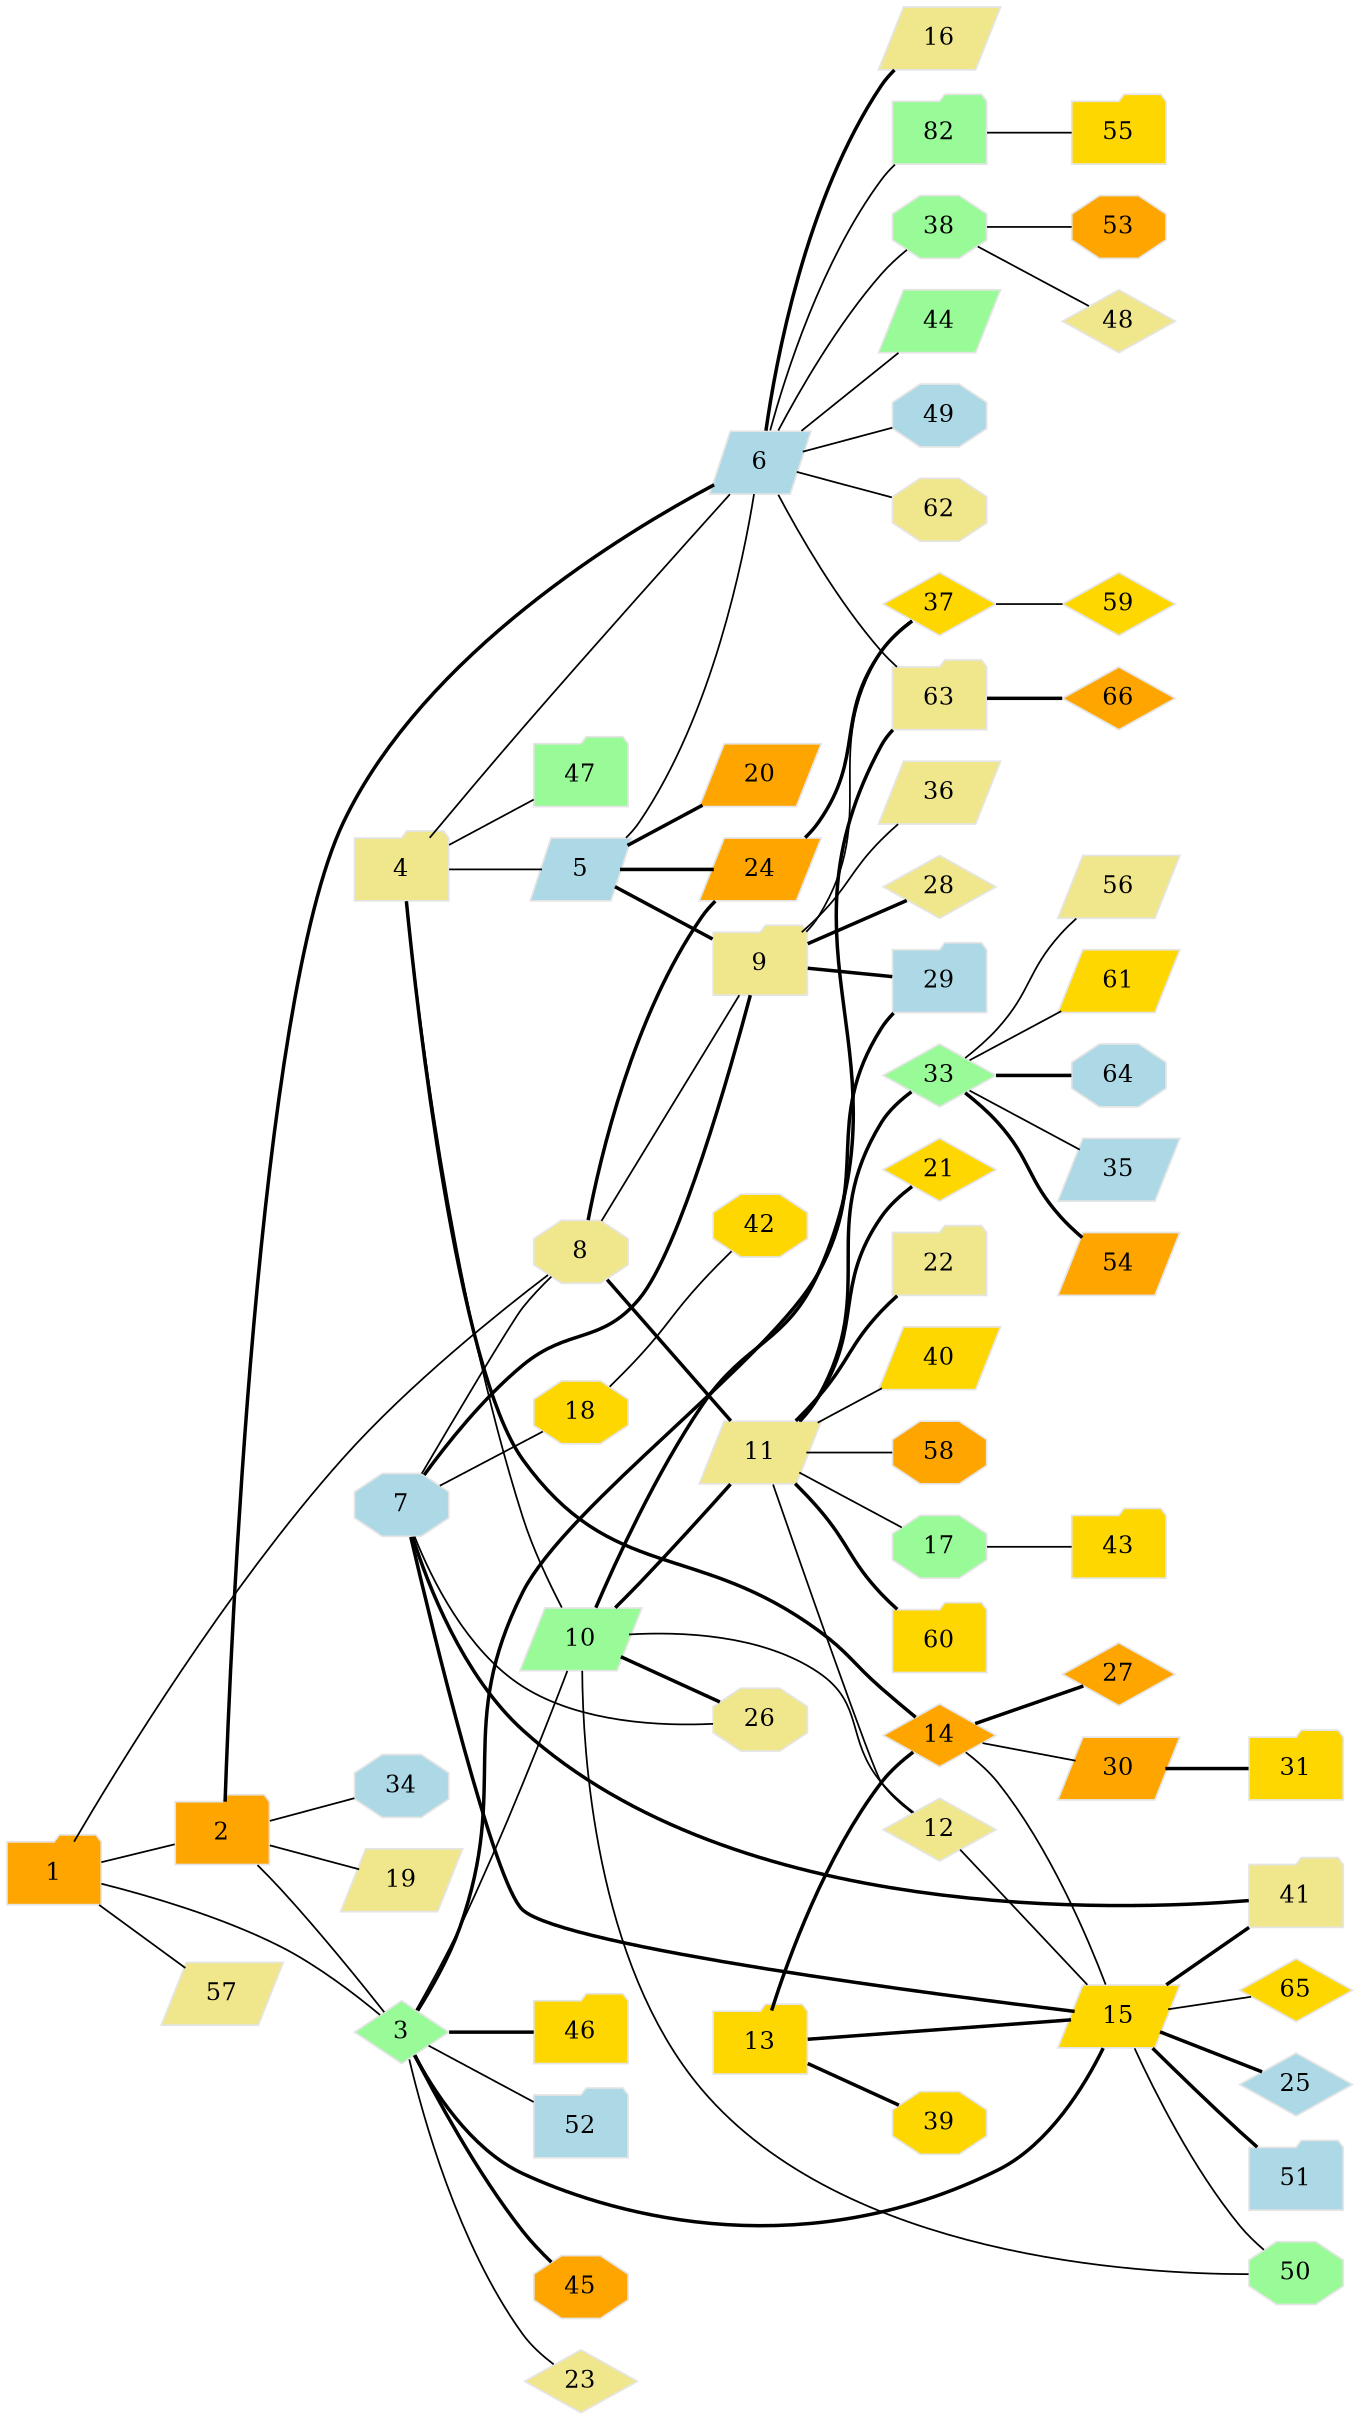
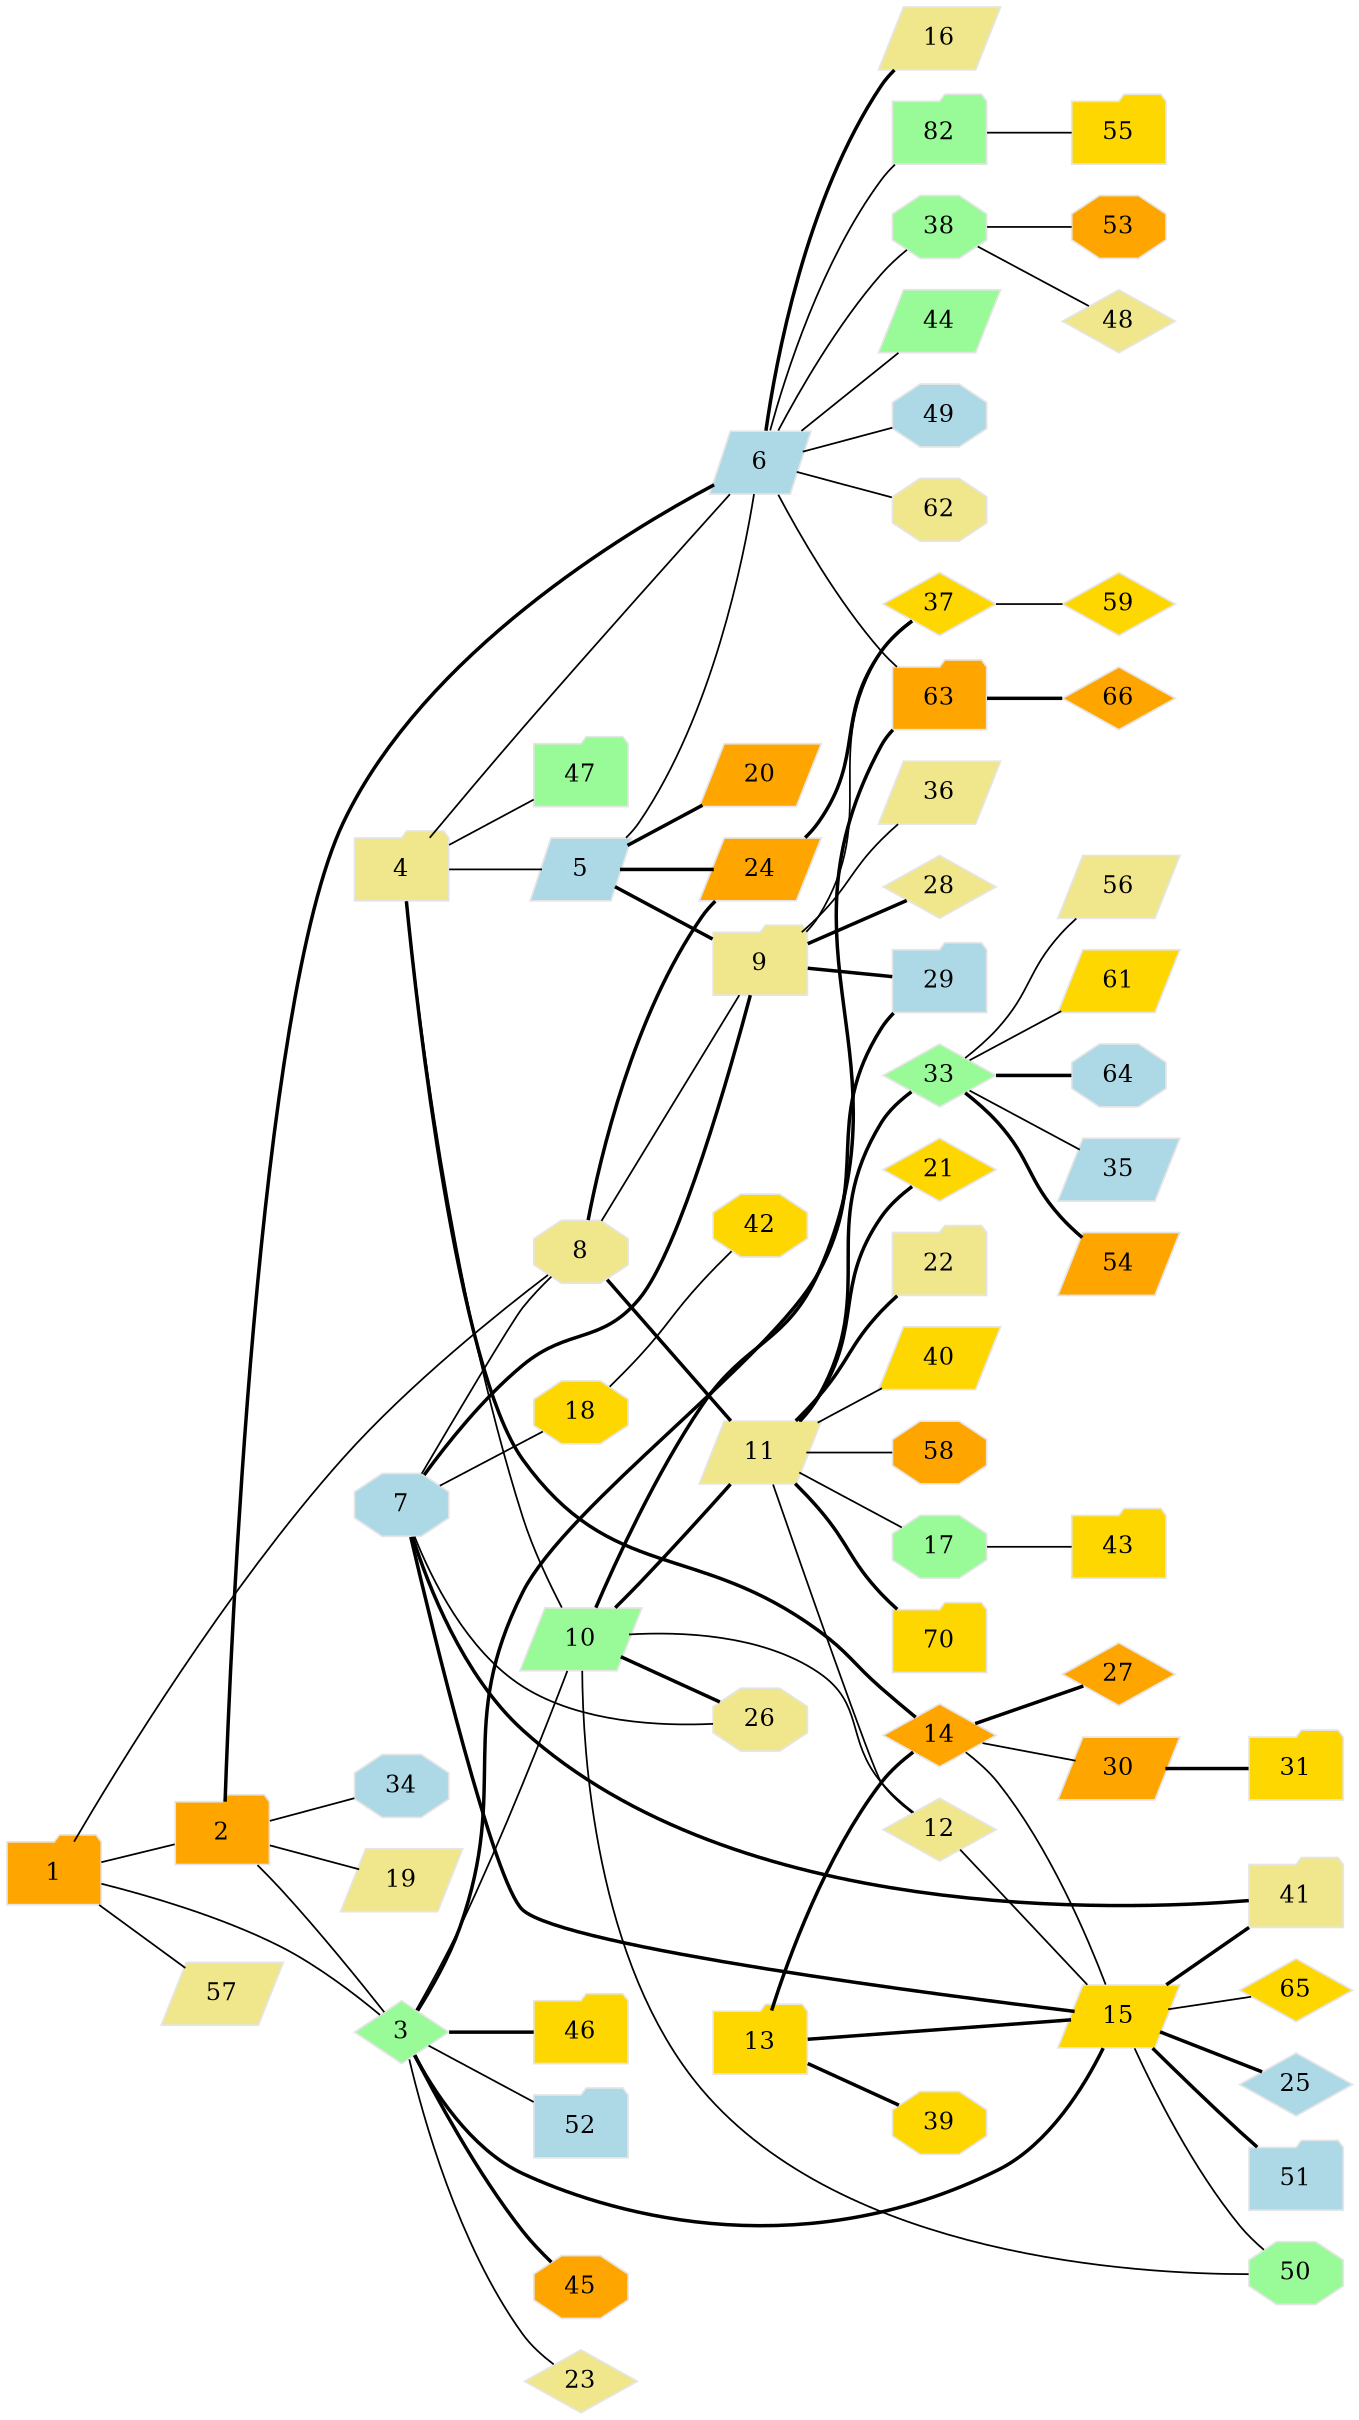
node "63": fillcolor khaki -> orange
node "60": label "60" -> "70"
